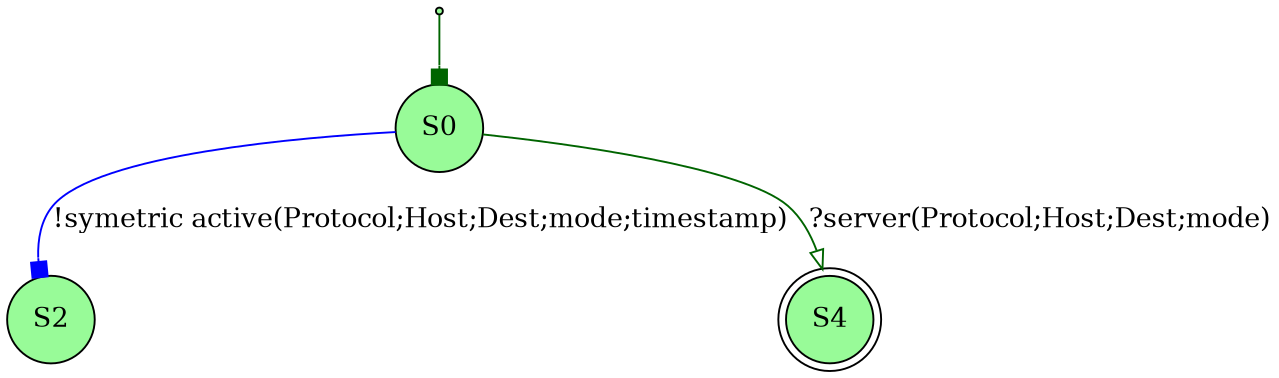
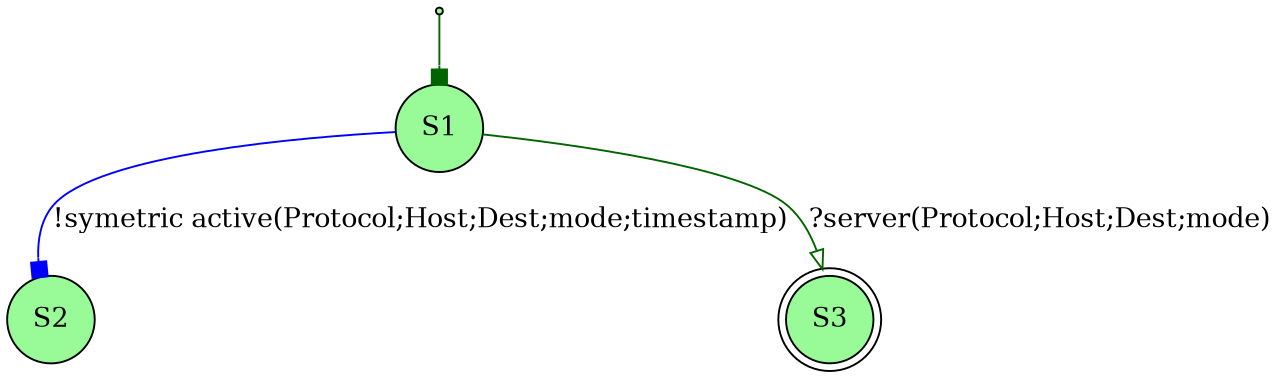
node "S0": label "S0" -> "S1"
node "S4": label "S4" -> "S3"
